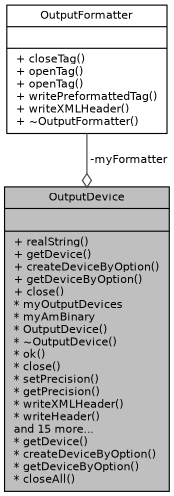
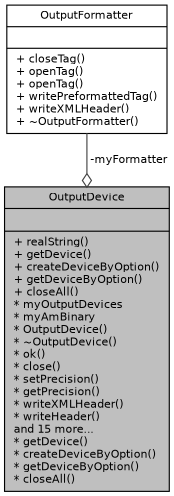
node "OutputDevice": text "+ close()" -> "+ closeAll()"
